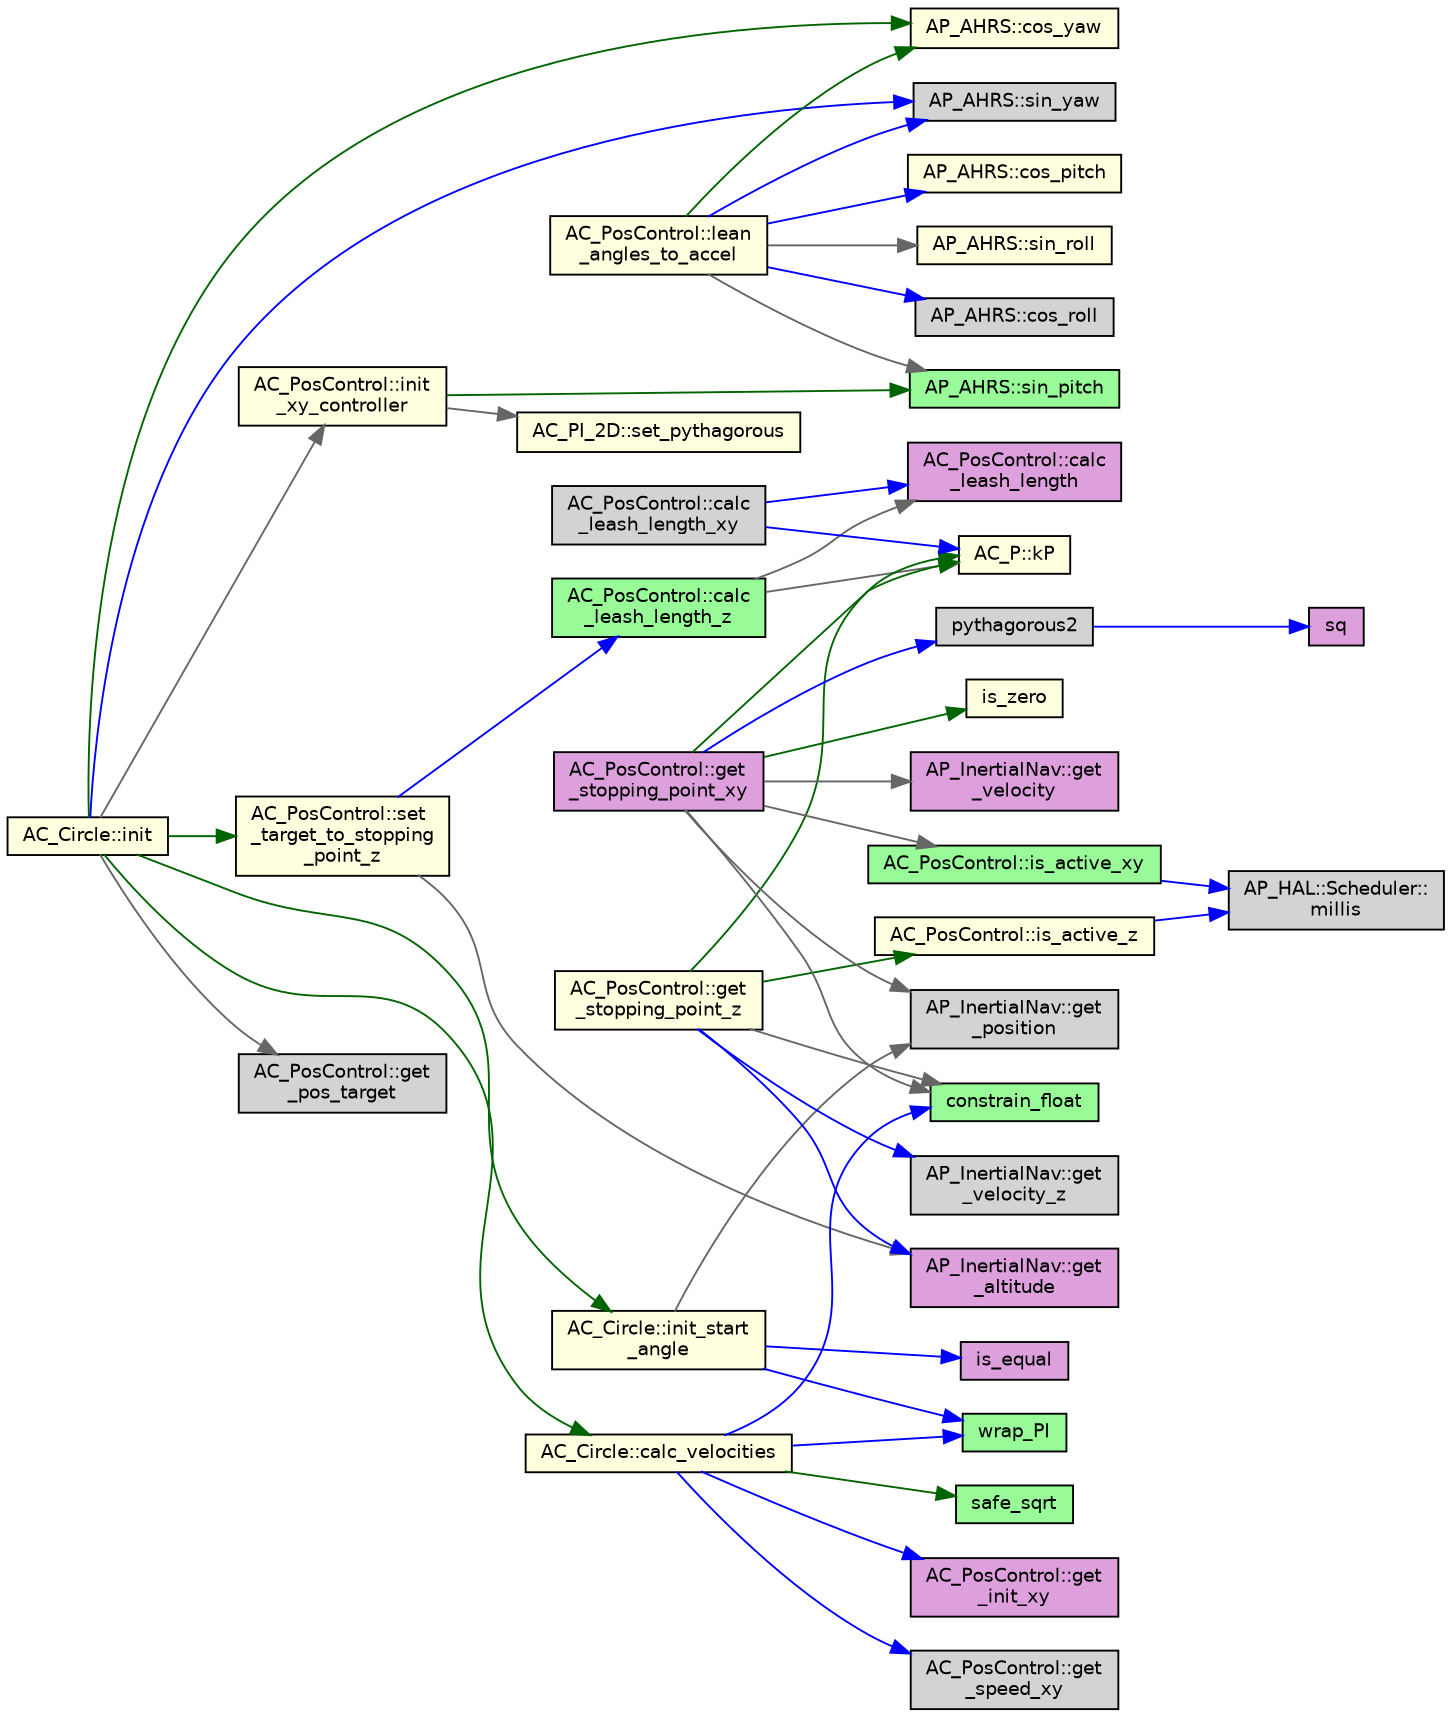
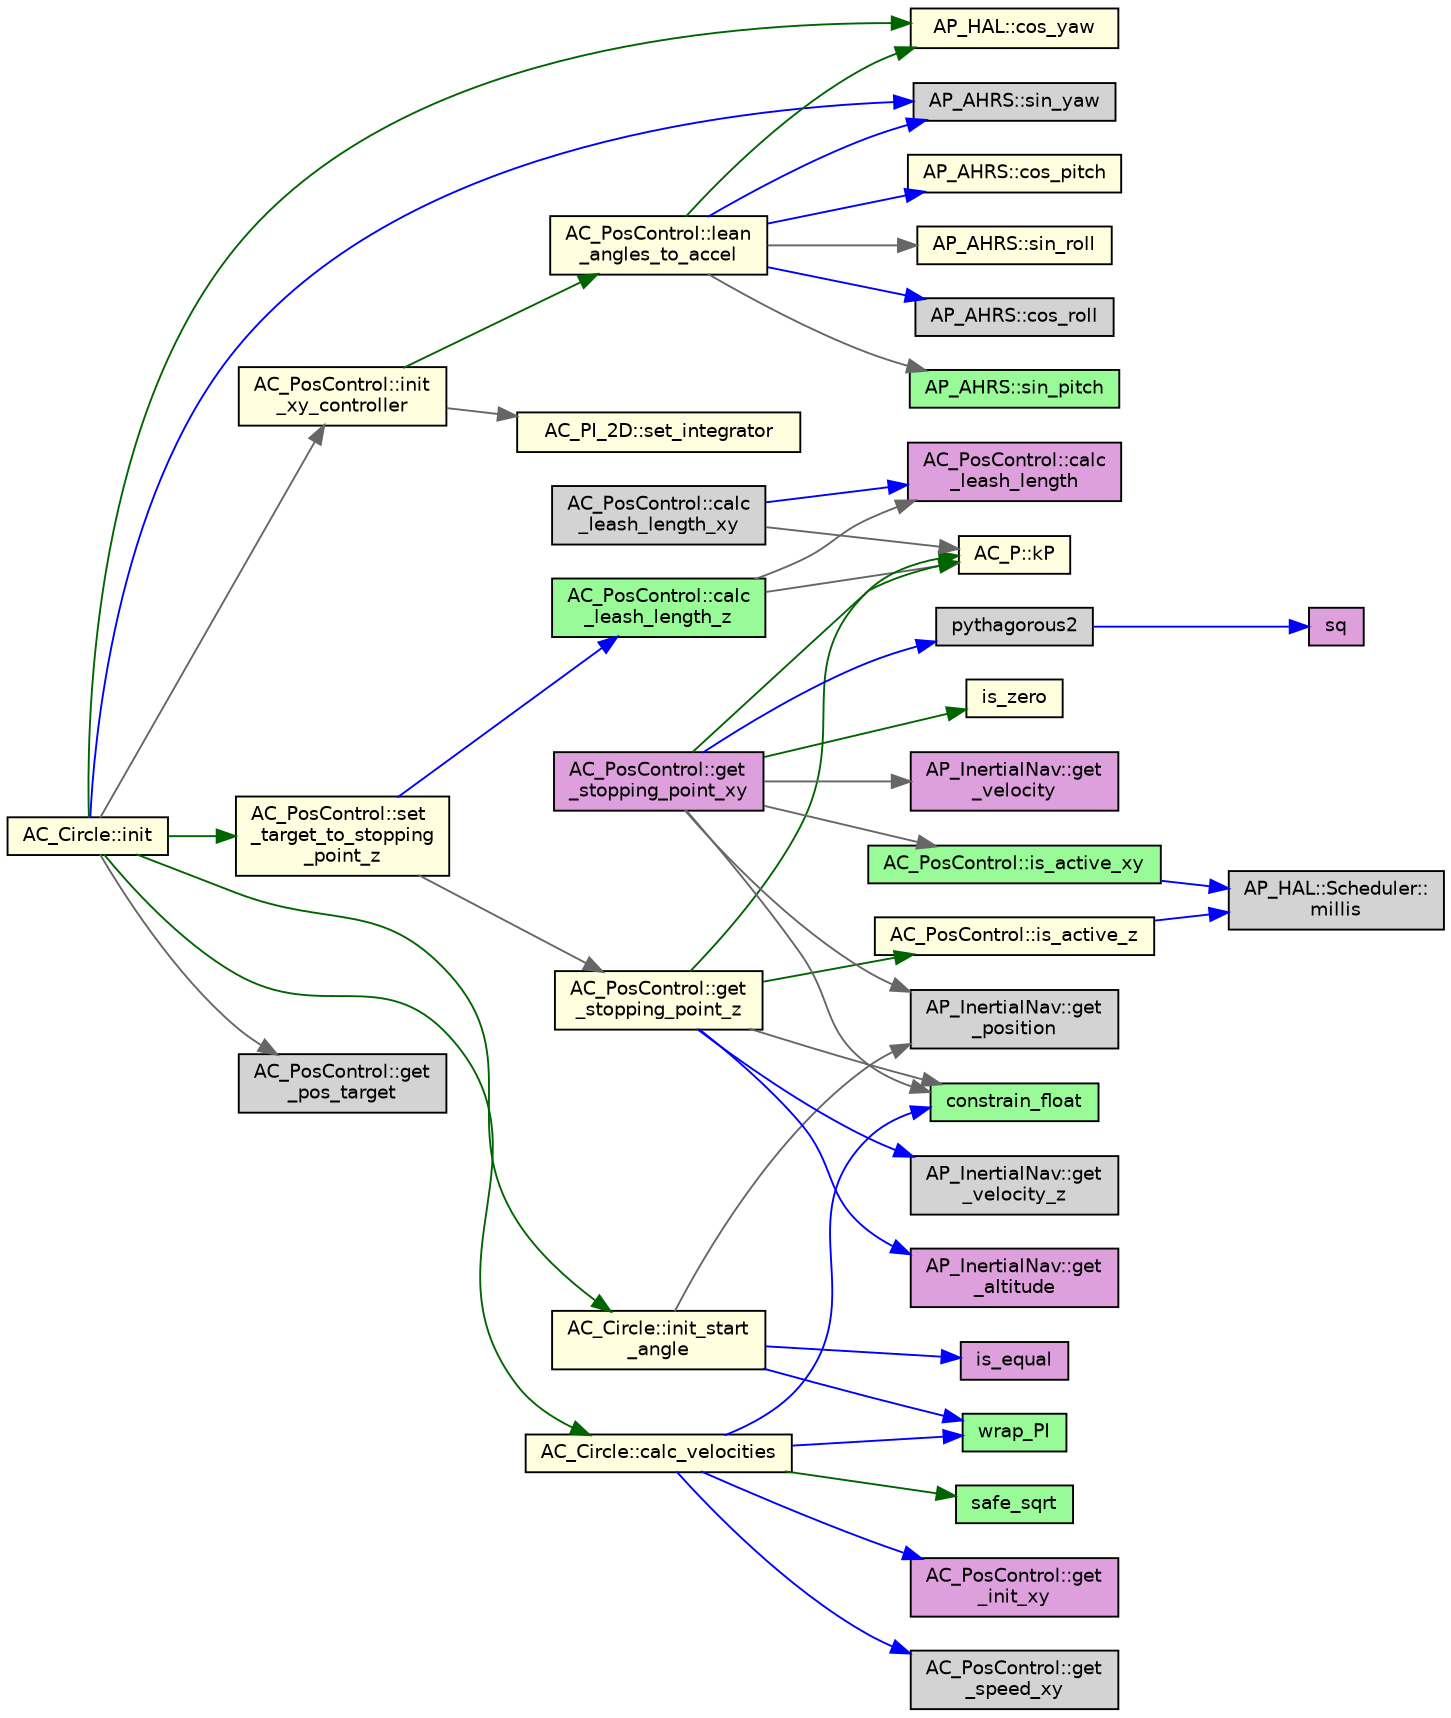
node "AP_AHRS::cos_yaw": label "AP_AHRS::cos_yaw" -> "AP_HAL::cos_yaw"
edge "AC_PosControl::init _xy_controller" -> "AP_AHRS::sin_pitch": now "AC_PosControl::init _xy_controller" -> "AC_PosControl::lean _angles_to_accel"
node "AC_PI_2D::set_pythagorous": label "AC_PI_2D::set_pythagorous" -> "AC_PI_2D::set_integrator"
edge "AC_PosControl::calc _leash_length_xy" -> "AC_P::kP": color blue -> gray40
edge "AC_PosControl::set _target_to_stopping _point_z" -> "AP_InertialNav::get _altitude": now "AC_PosControl::set _target_to_stopping _point_z" -> "AC_PosControl::get _stopping_point_z"
